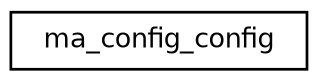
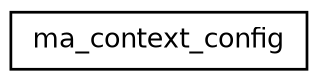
node "ma_config_config": label "ma_config_config" -> "ma_context_config"
